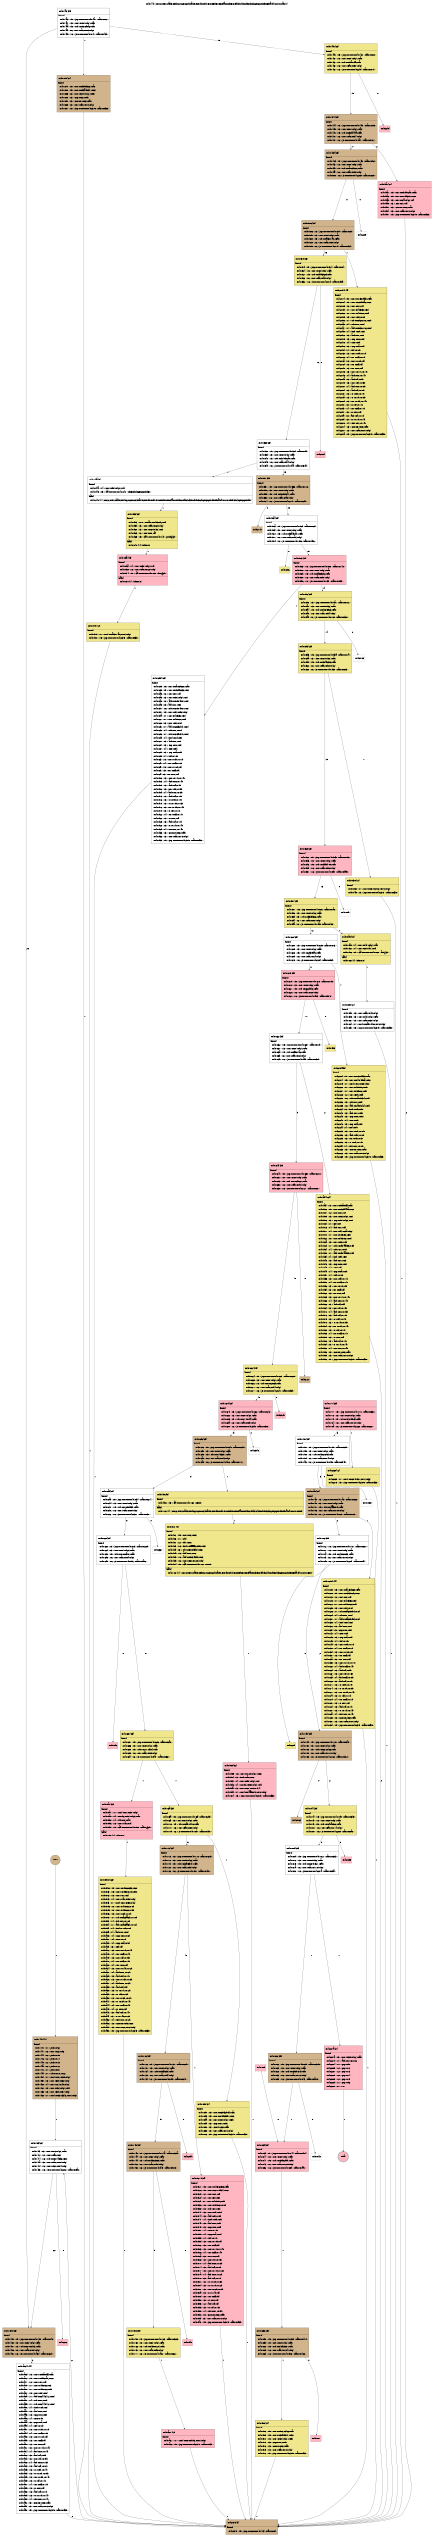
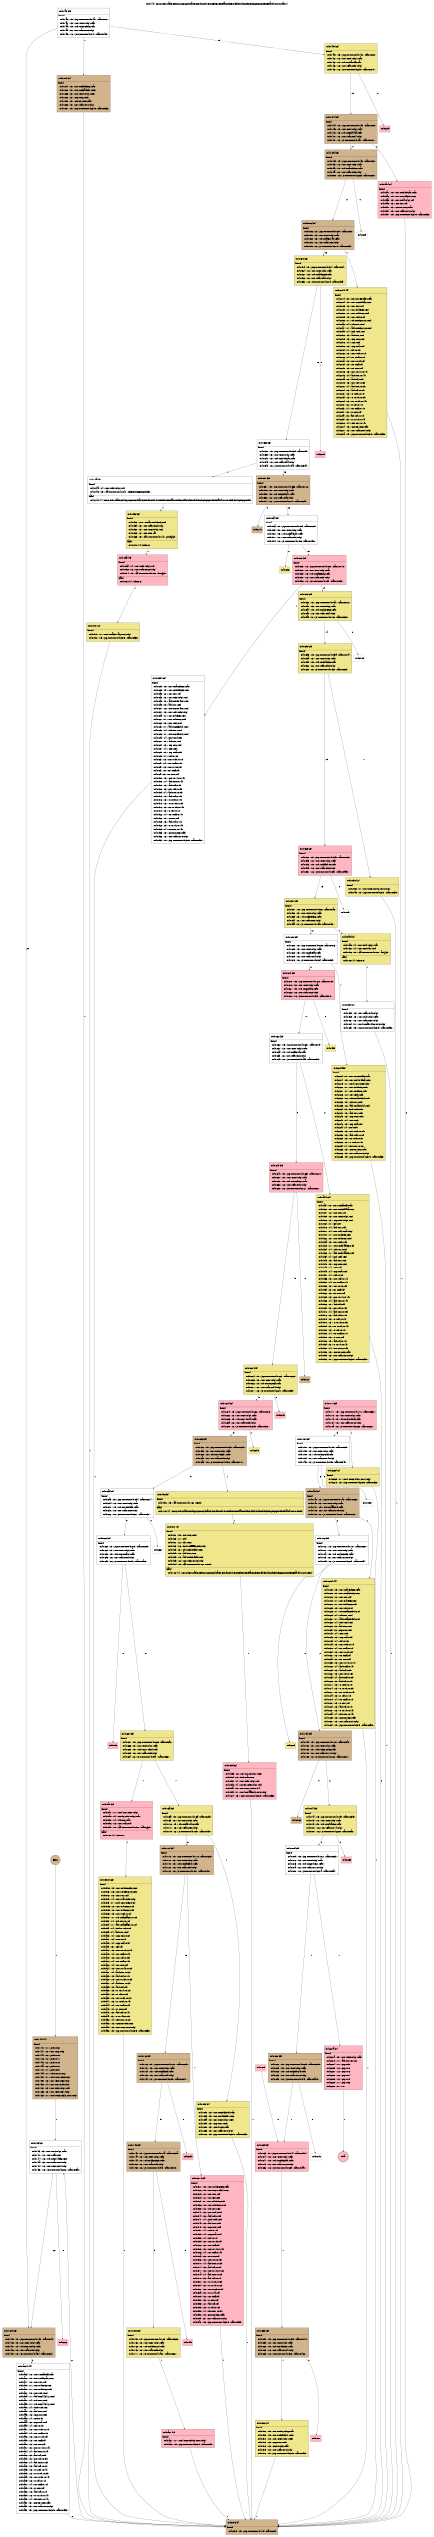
node "0x402348": fillcolor white -> khaki
node "Users": label "Users" -> "Entry"
